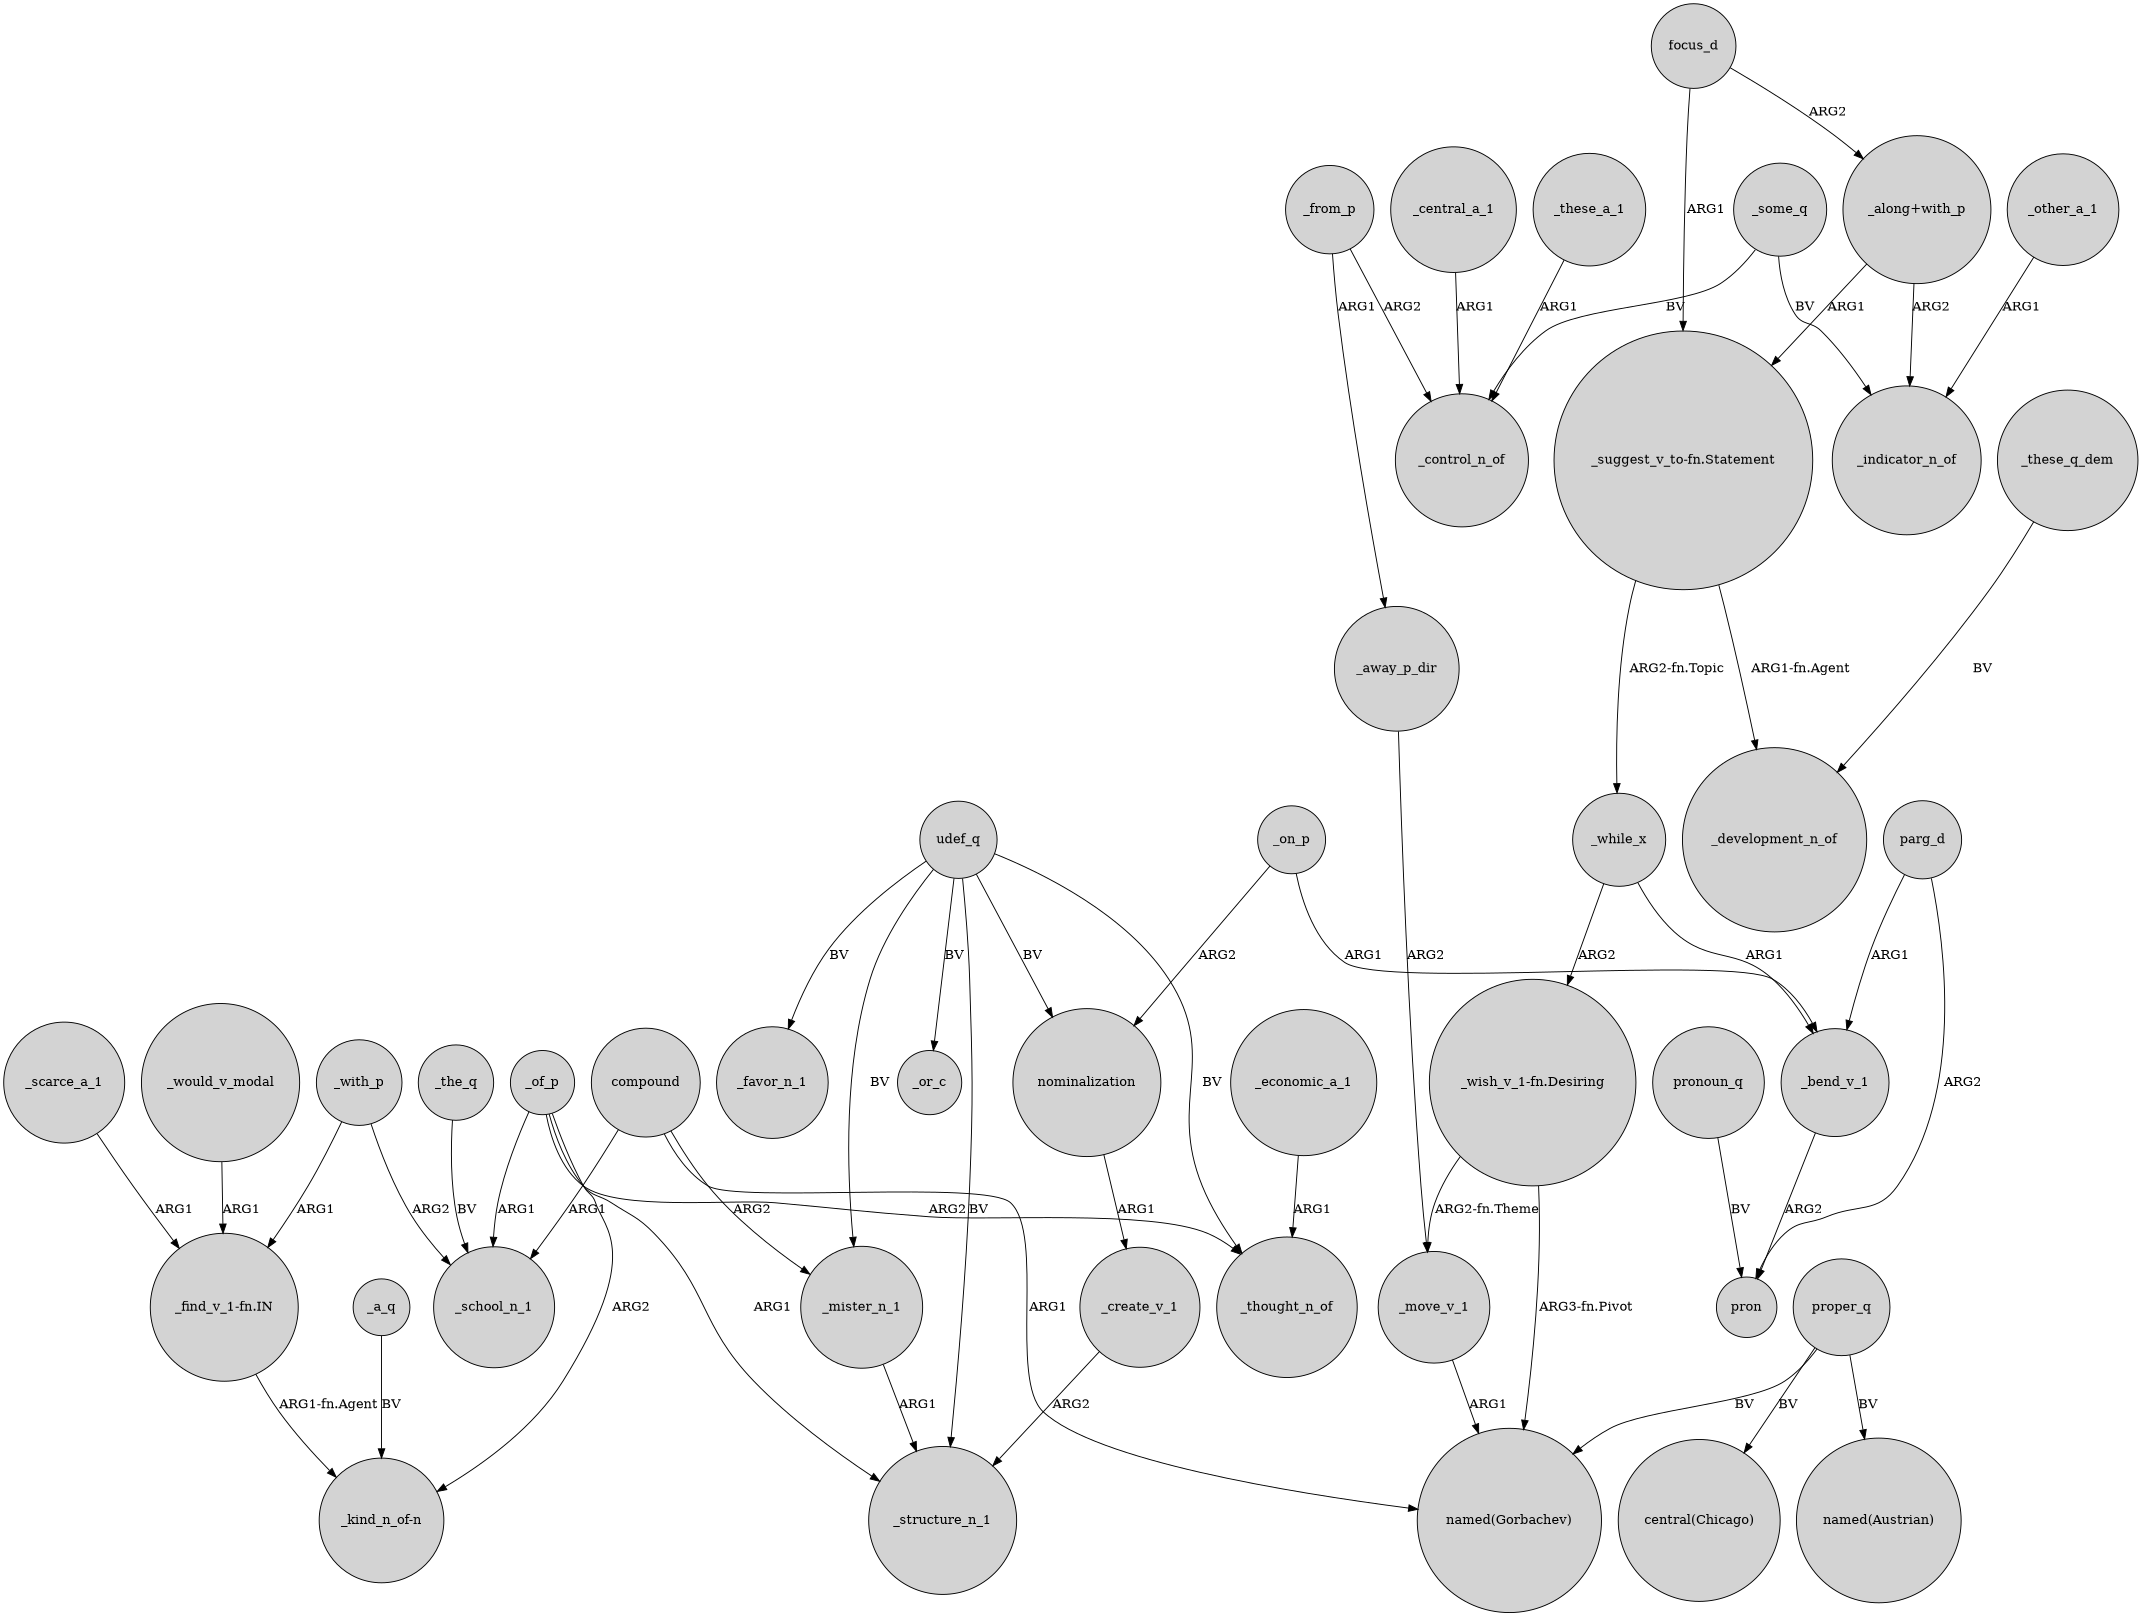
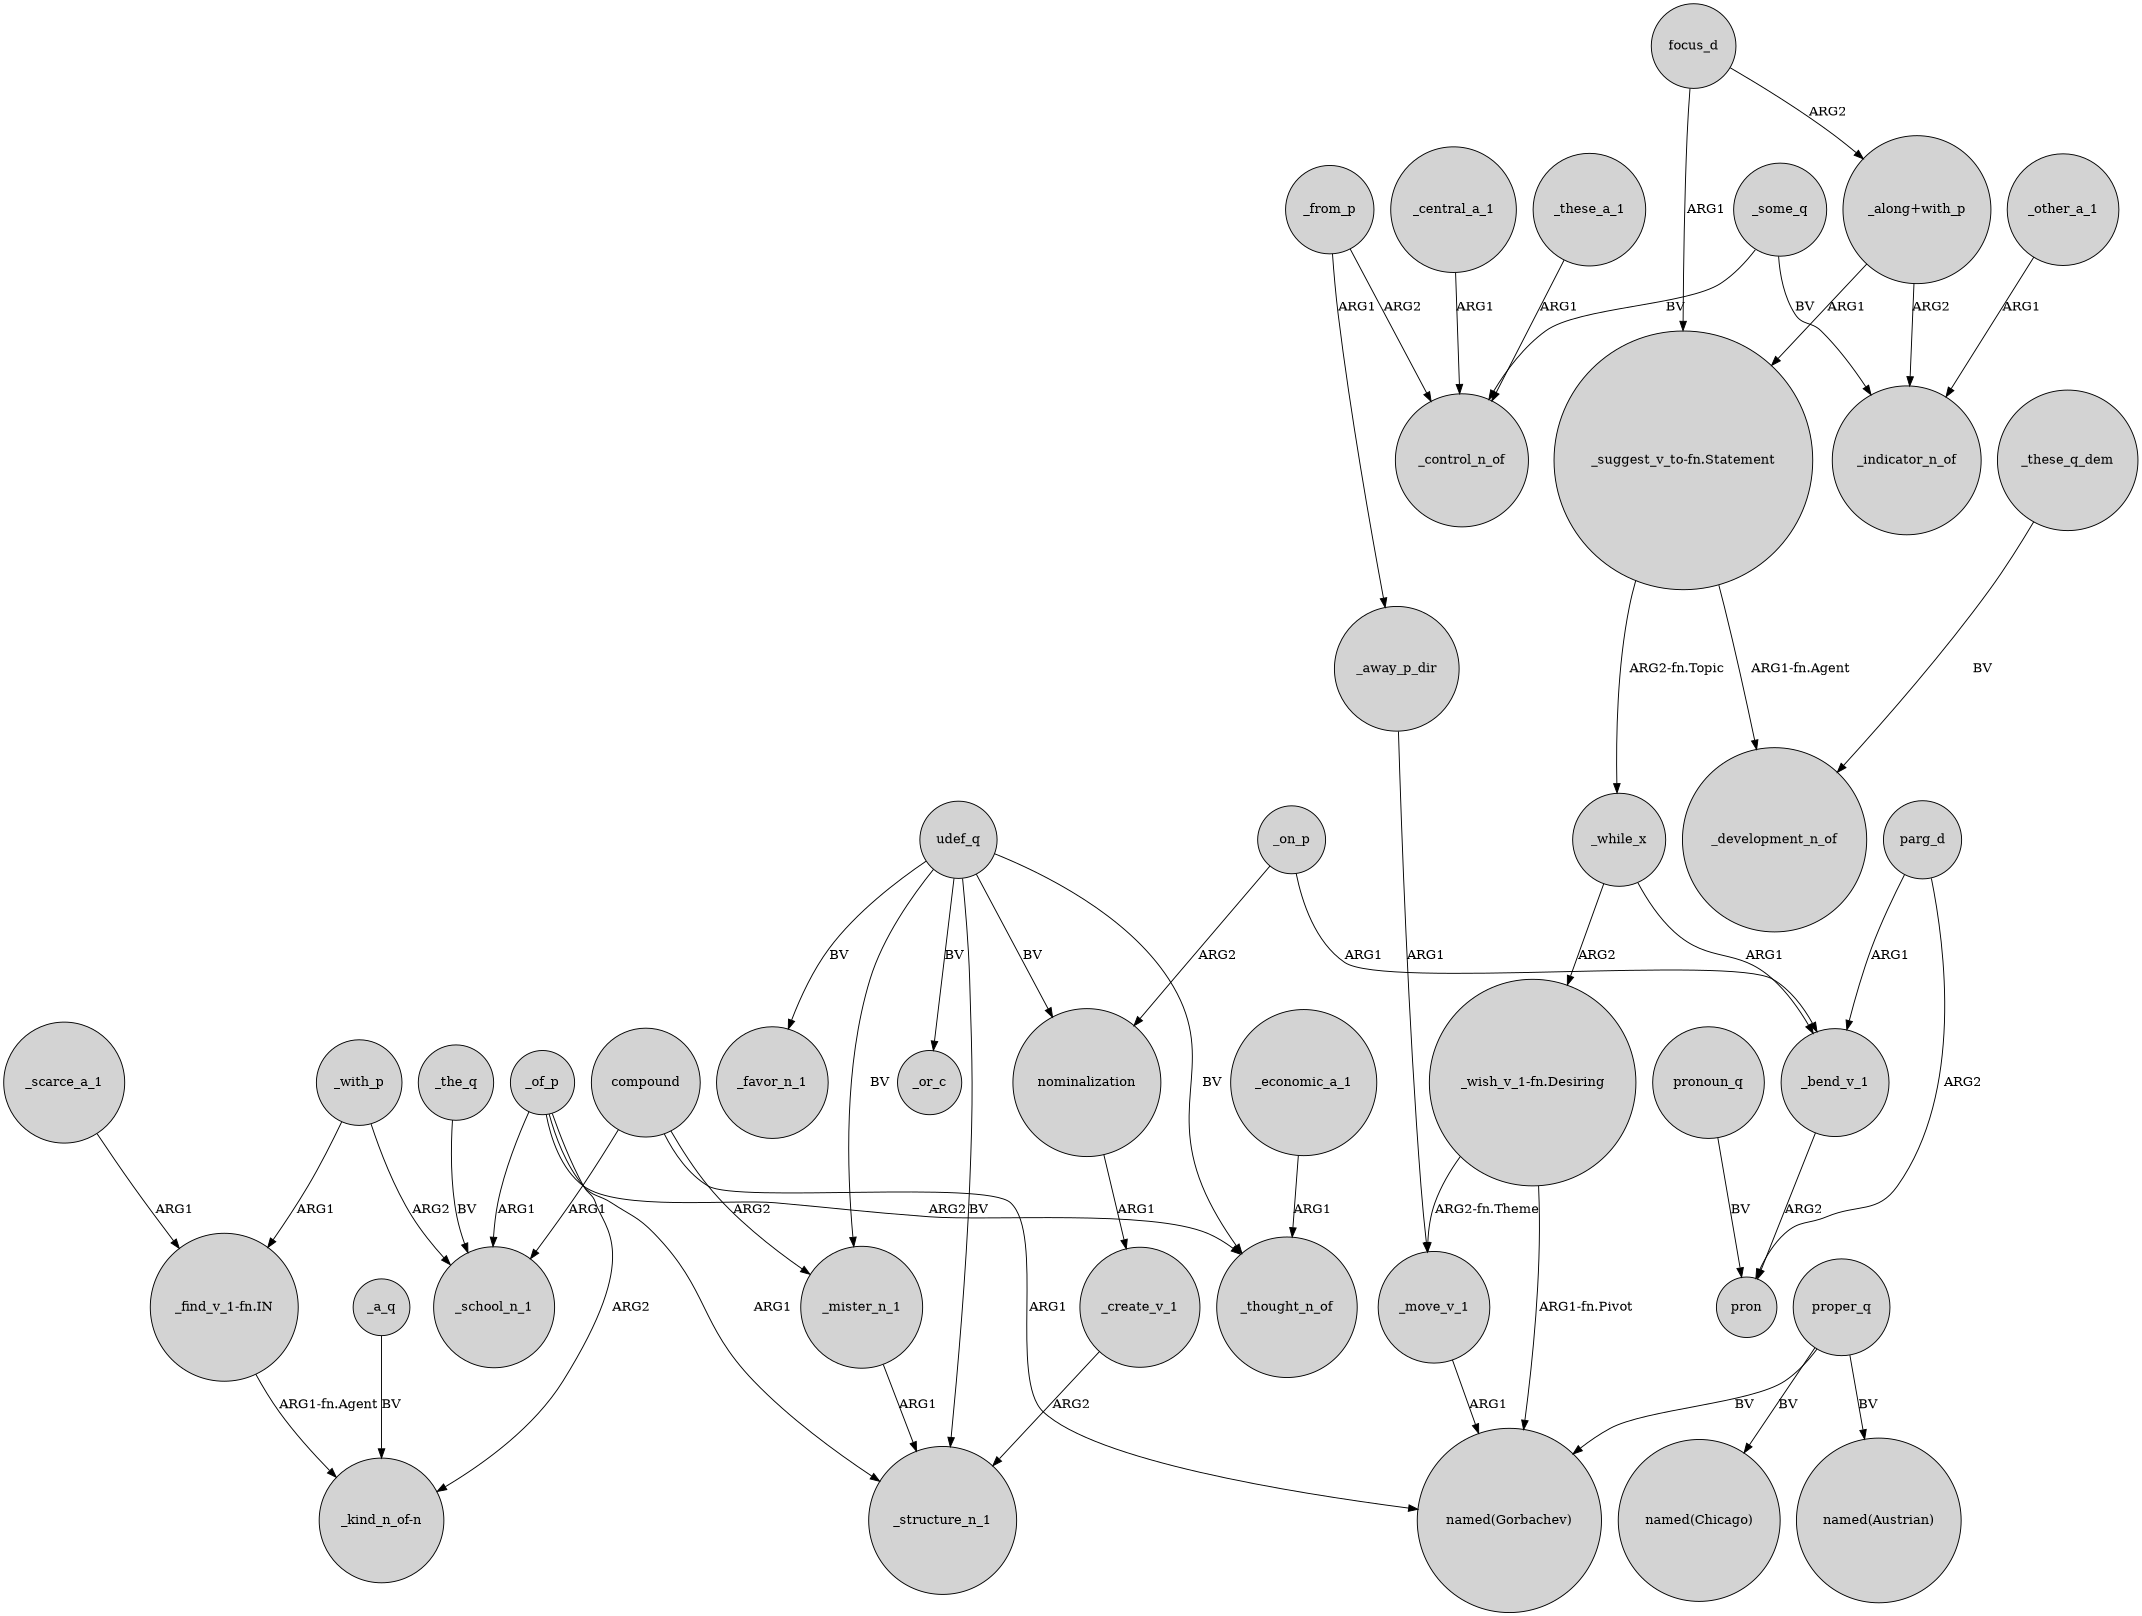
edge "_away_p_dir" -> "_move_v_1": label "ARG2" -> "ARG1"
node "_would_v_modal": removed
edge "_wish_v_1-fn.Desiring" -> "named(Gorbachev)": label "ARG3-fn.Pivot" -> "ARG1-fn.Pivot"
node "central(Chicago)": label "central(Chicago)" -> "named(Chicago)"
